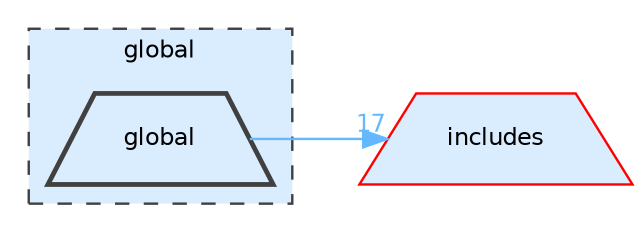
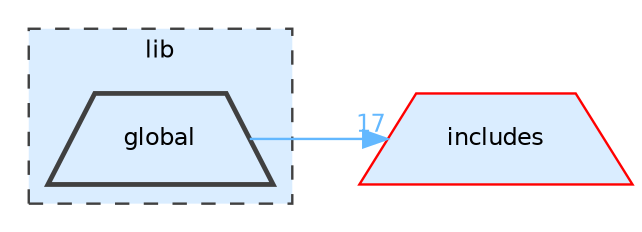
cluster "global": label "global" -> "lib"
